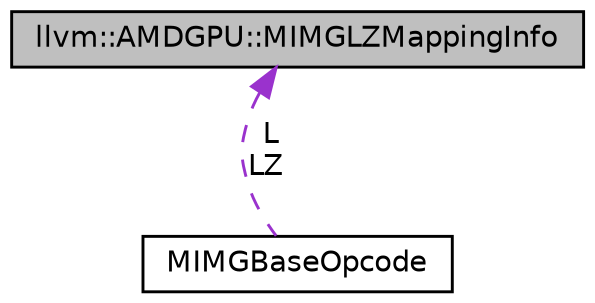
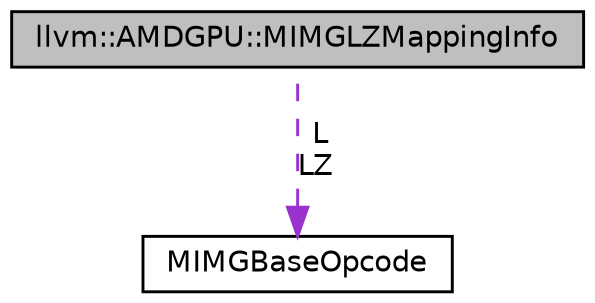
edge "MIMGBaseOpcode" -> "llvm::AMDGPU::MIMGLZMappingInfo": reversed
